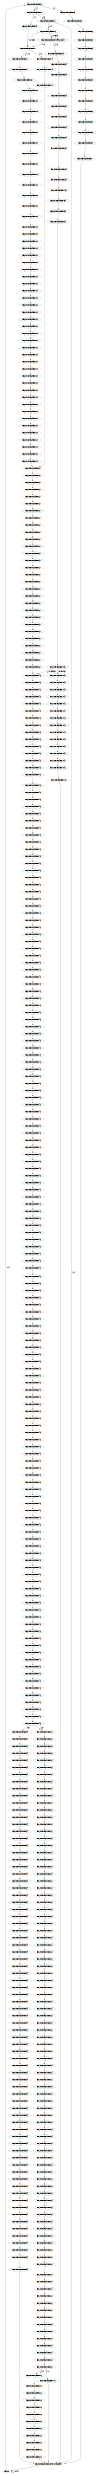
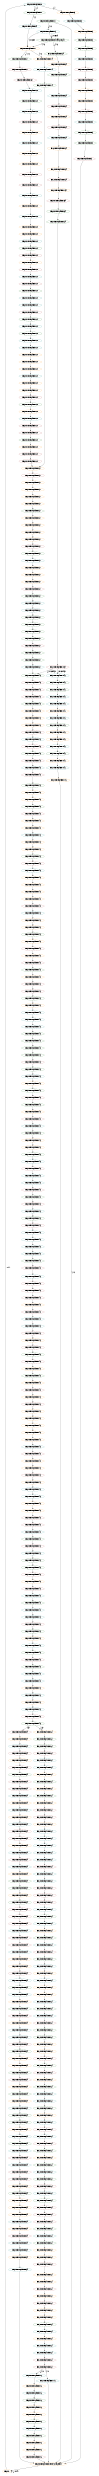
edge "LEGUP_F_expf_BB__7" -> "LEGUP_F_expf_BB__11": removed, label "~%8"
